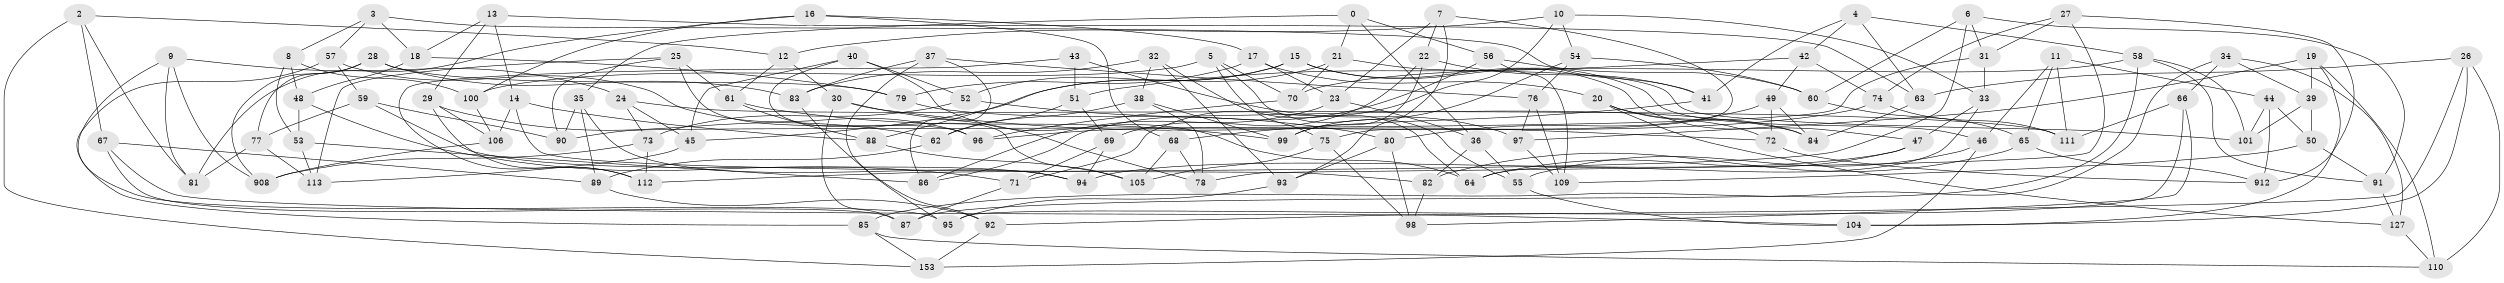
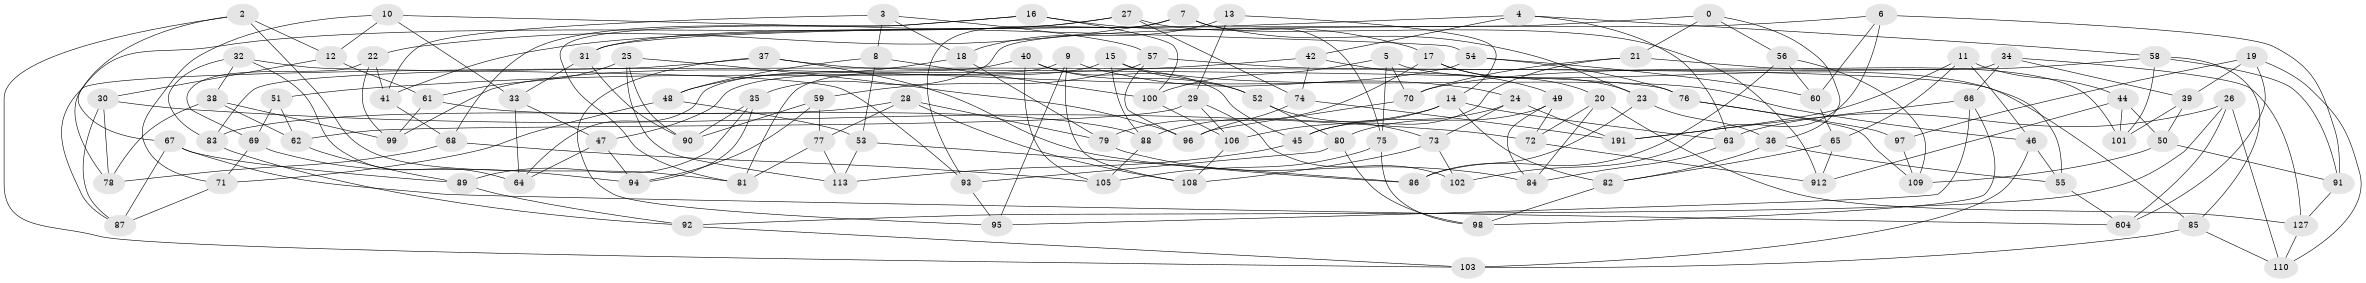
edge "13" -- "63": now "14" -- "63"
node "43": removed
node "111": label "111" -> "191"
node "908": label "908" -> "108"
node "112": label "112" -> "102"
node "104": label "104" -> "604"
node "153": label "153" -> "103"
